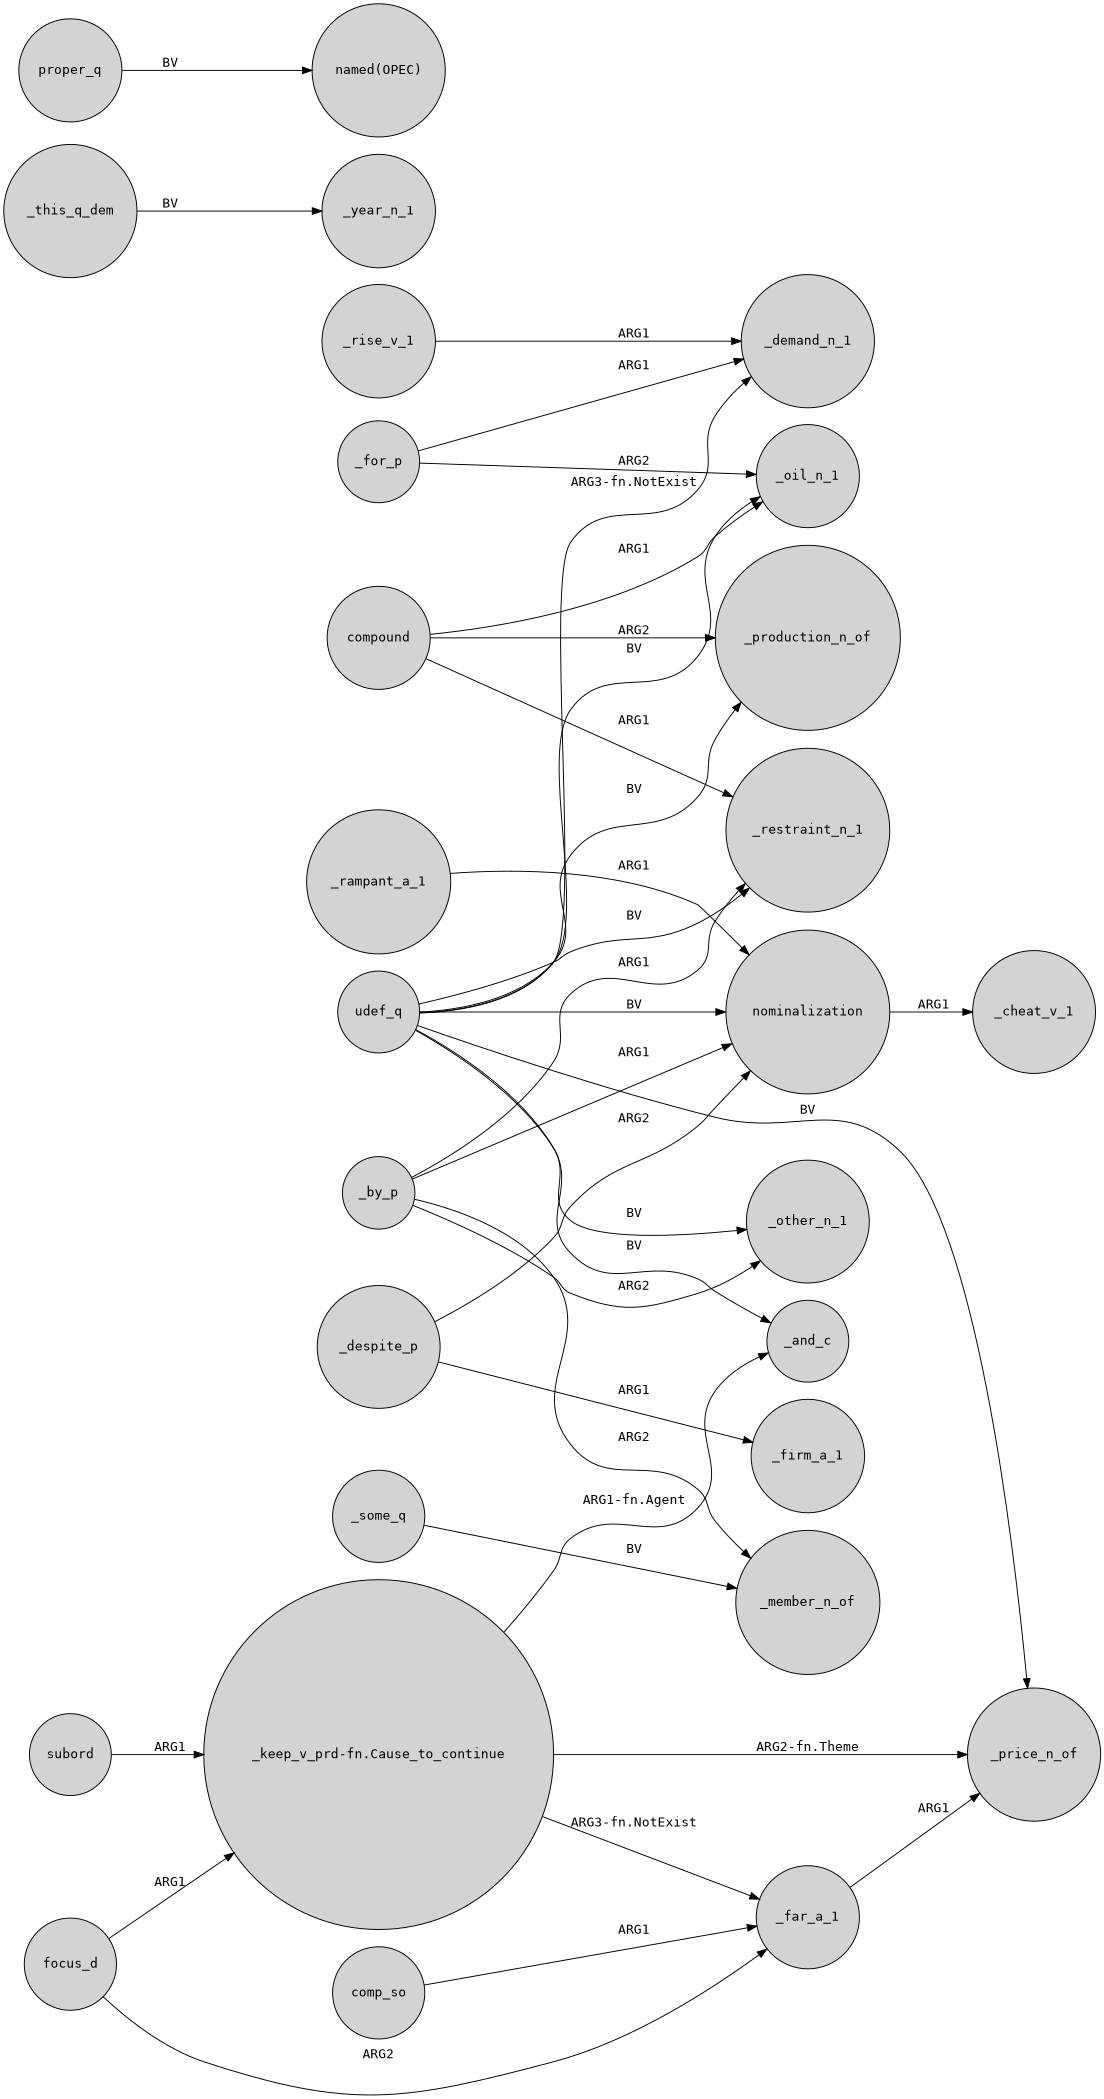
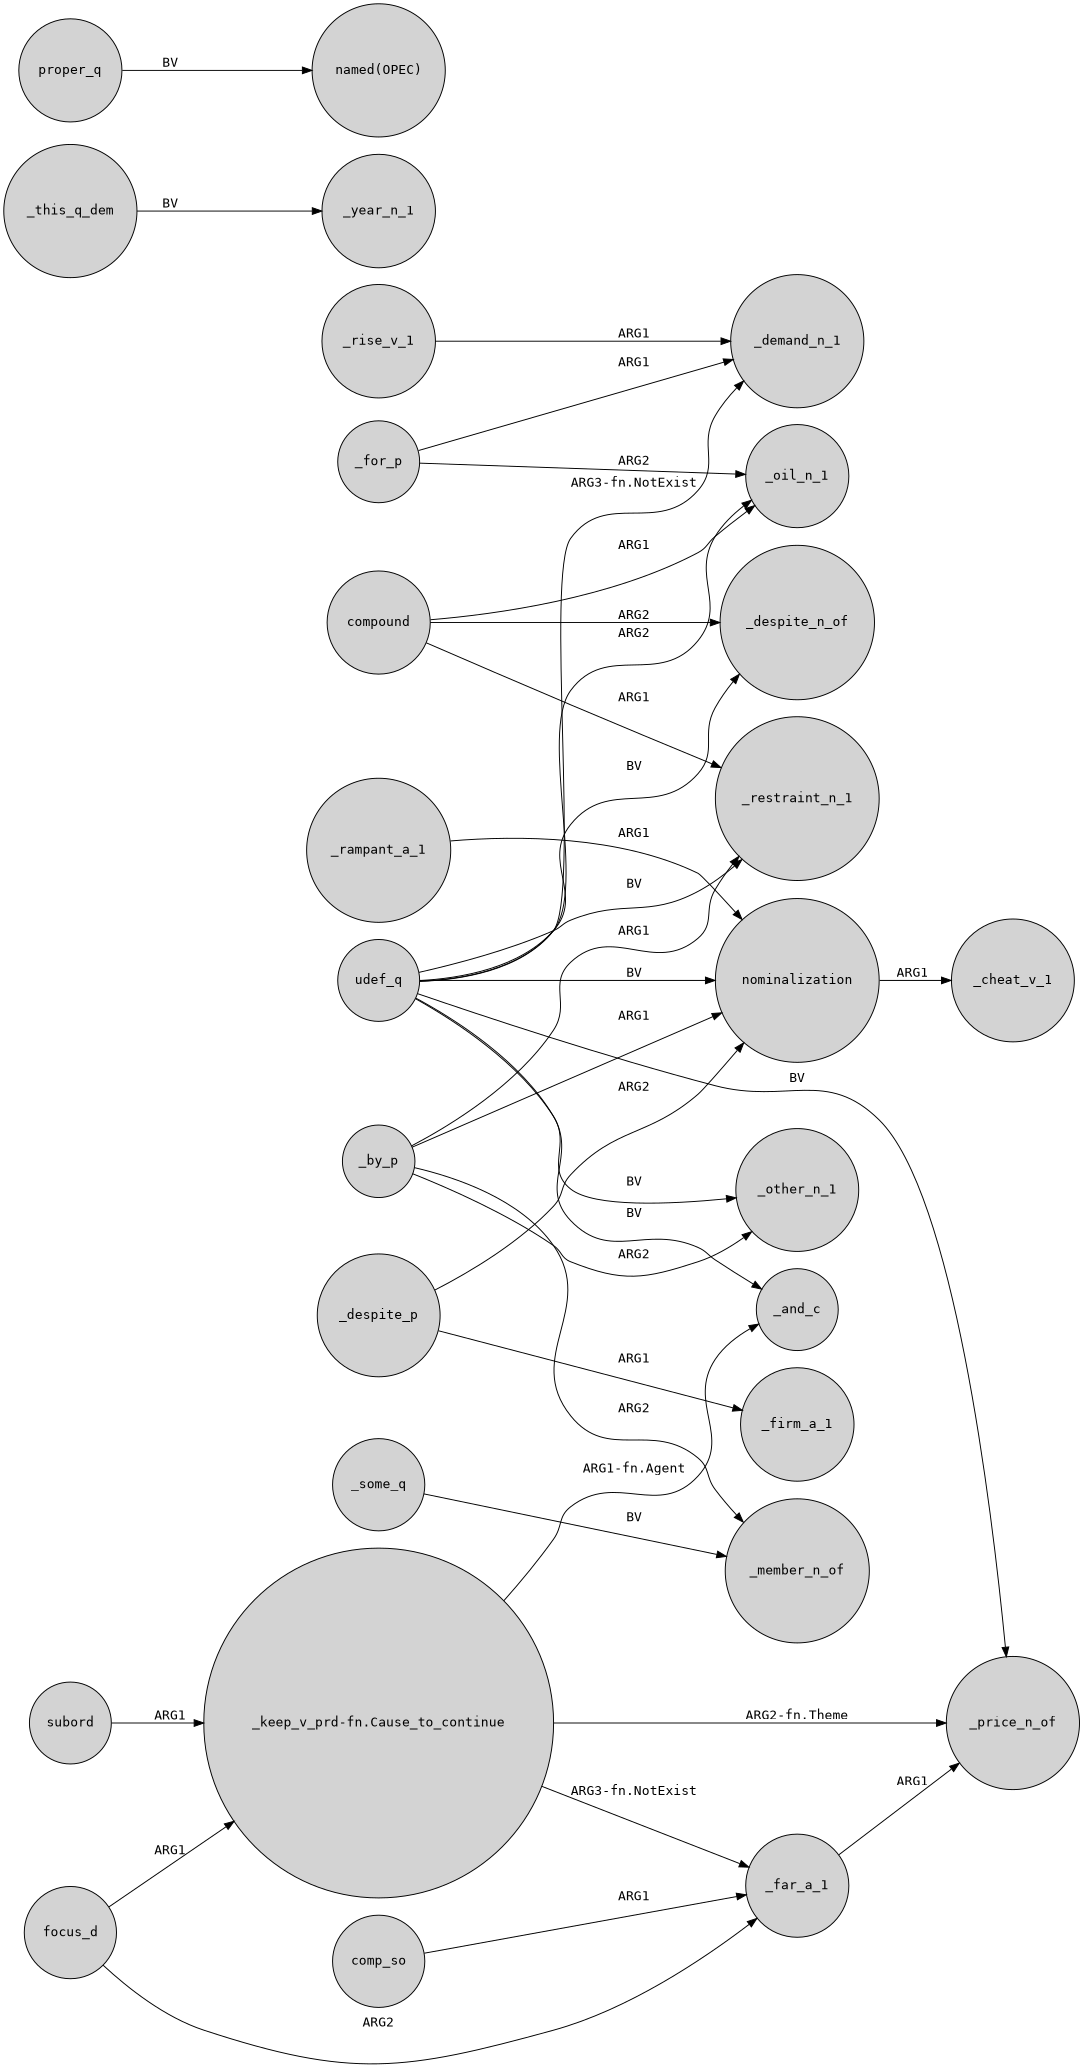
node "_production_n_of": label "_production_n_of" -> "_despite_n_of"
edge "udef_q" -> "_oil_n_1": label "BV" -> "ARG2"
